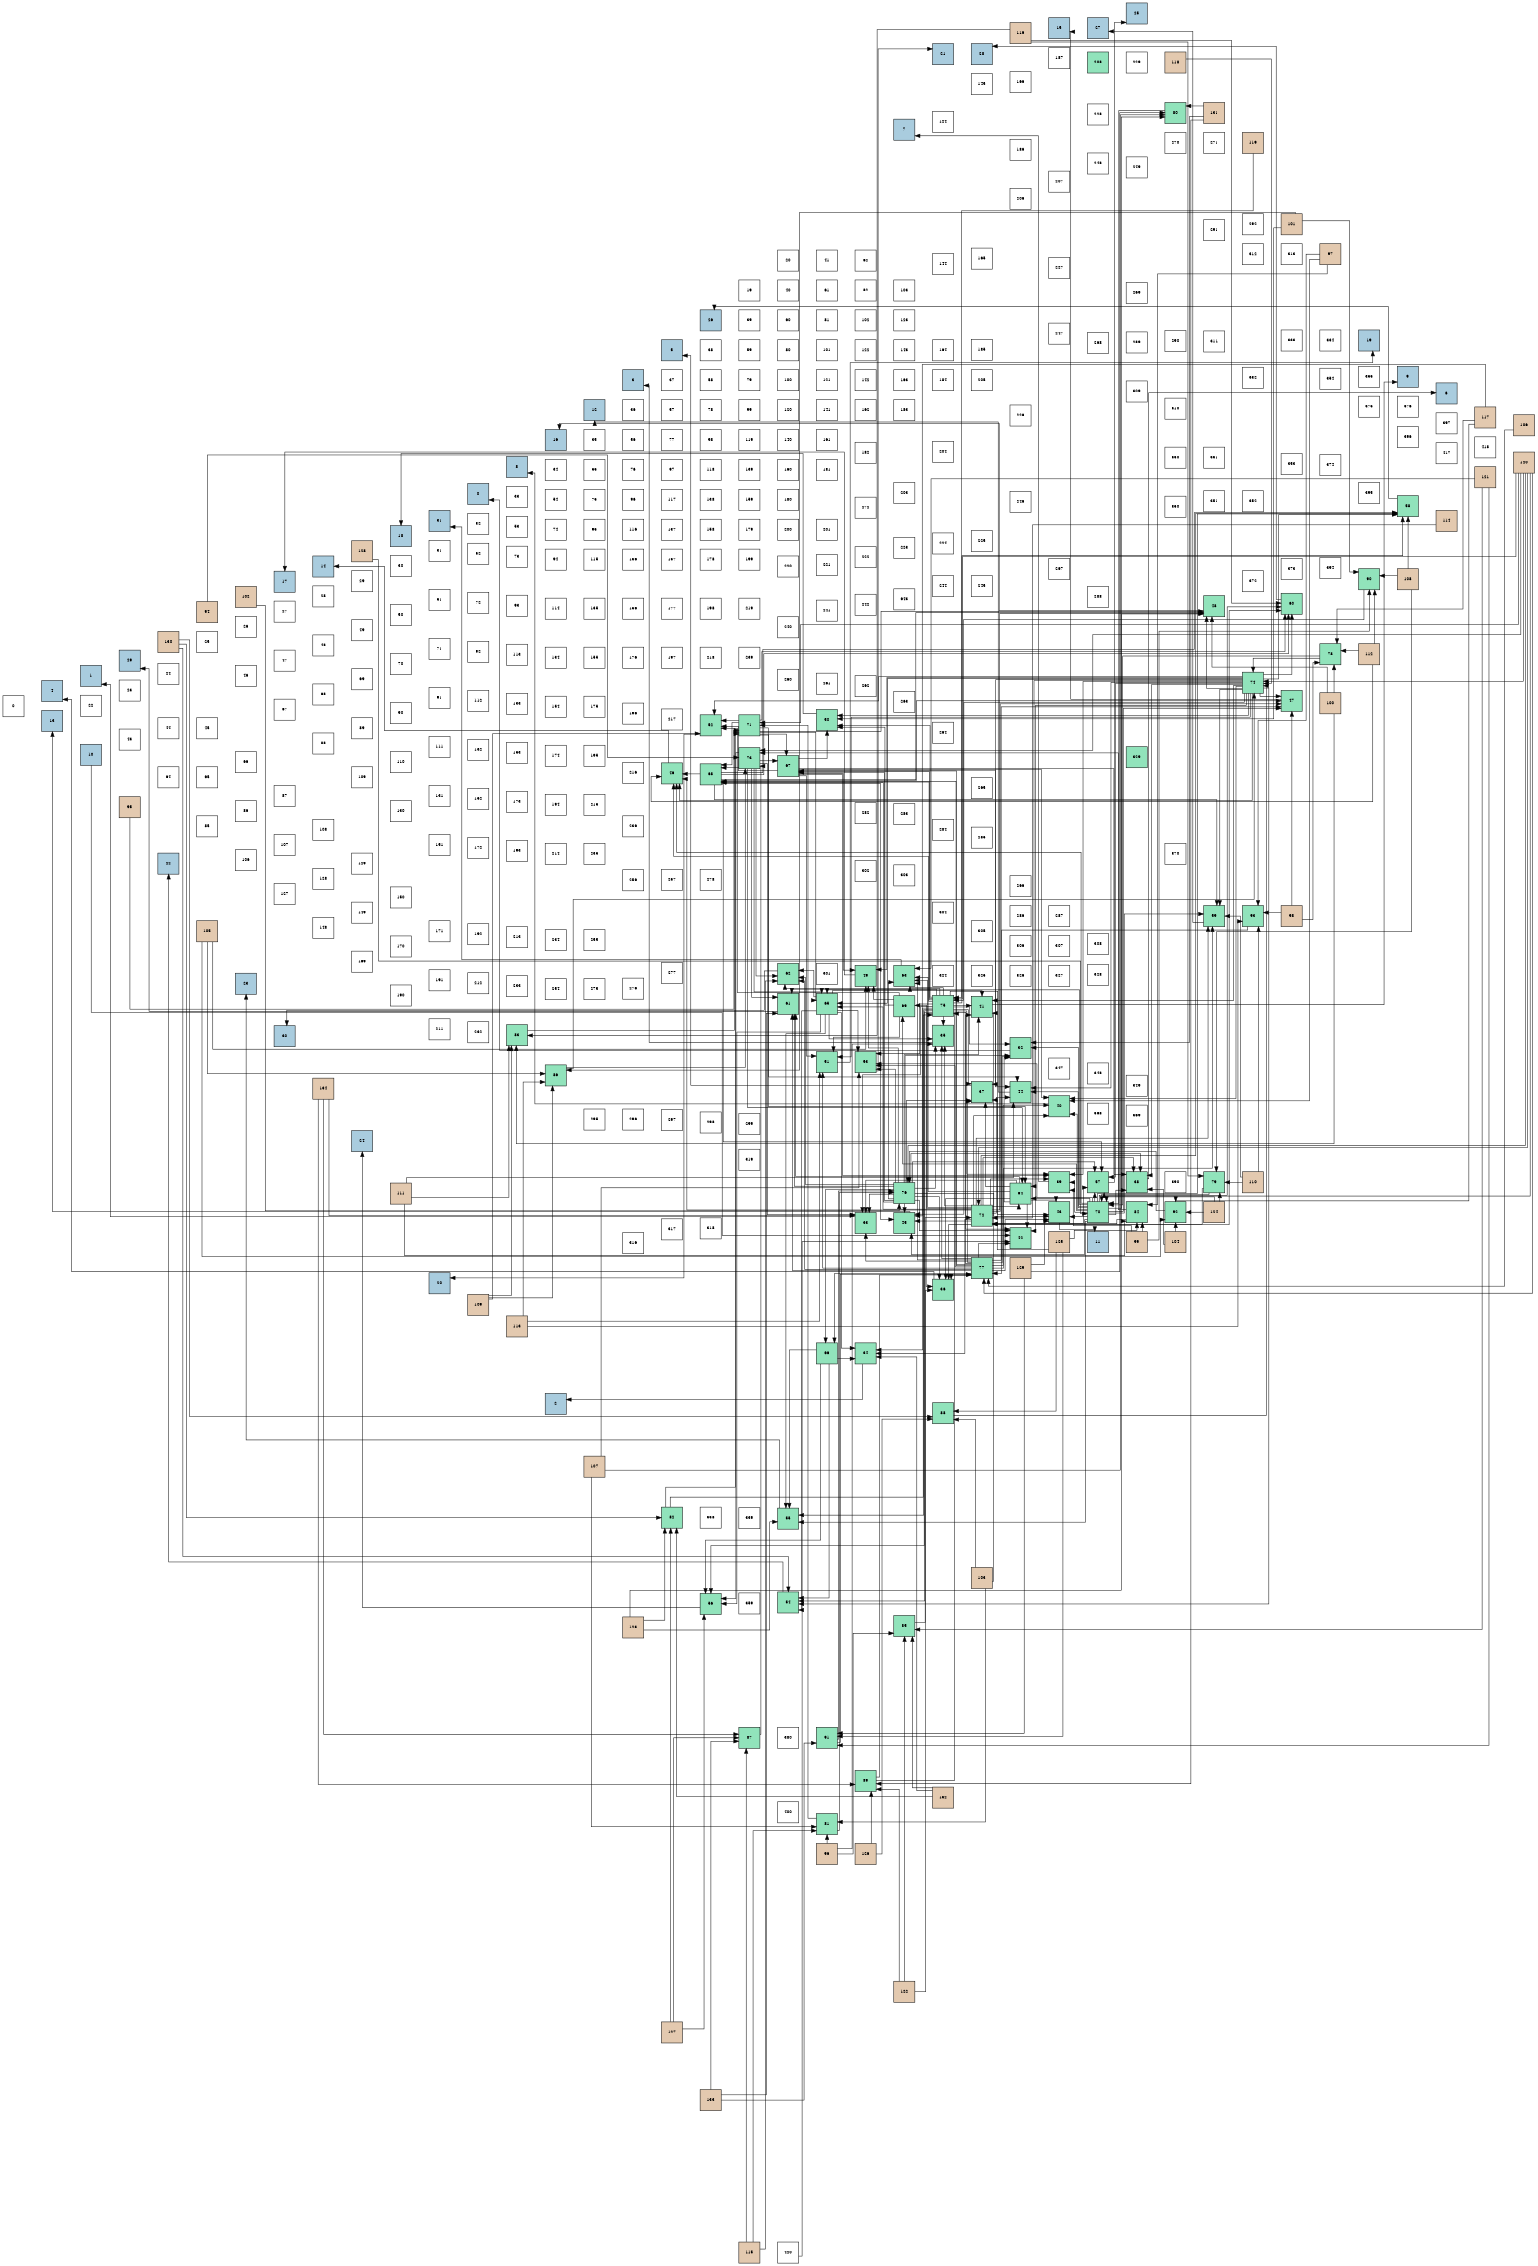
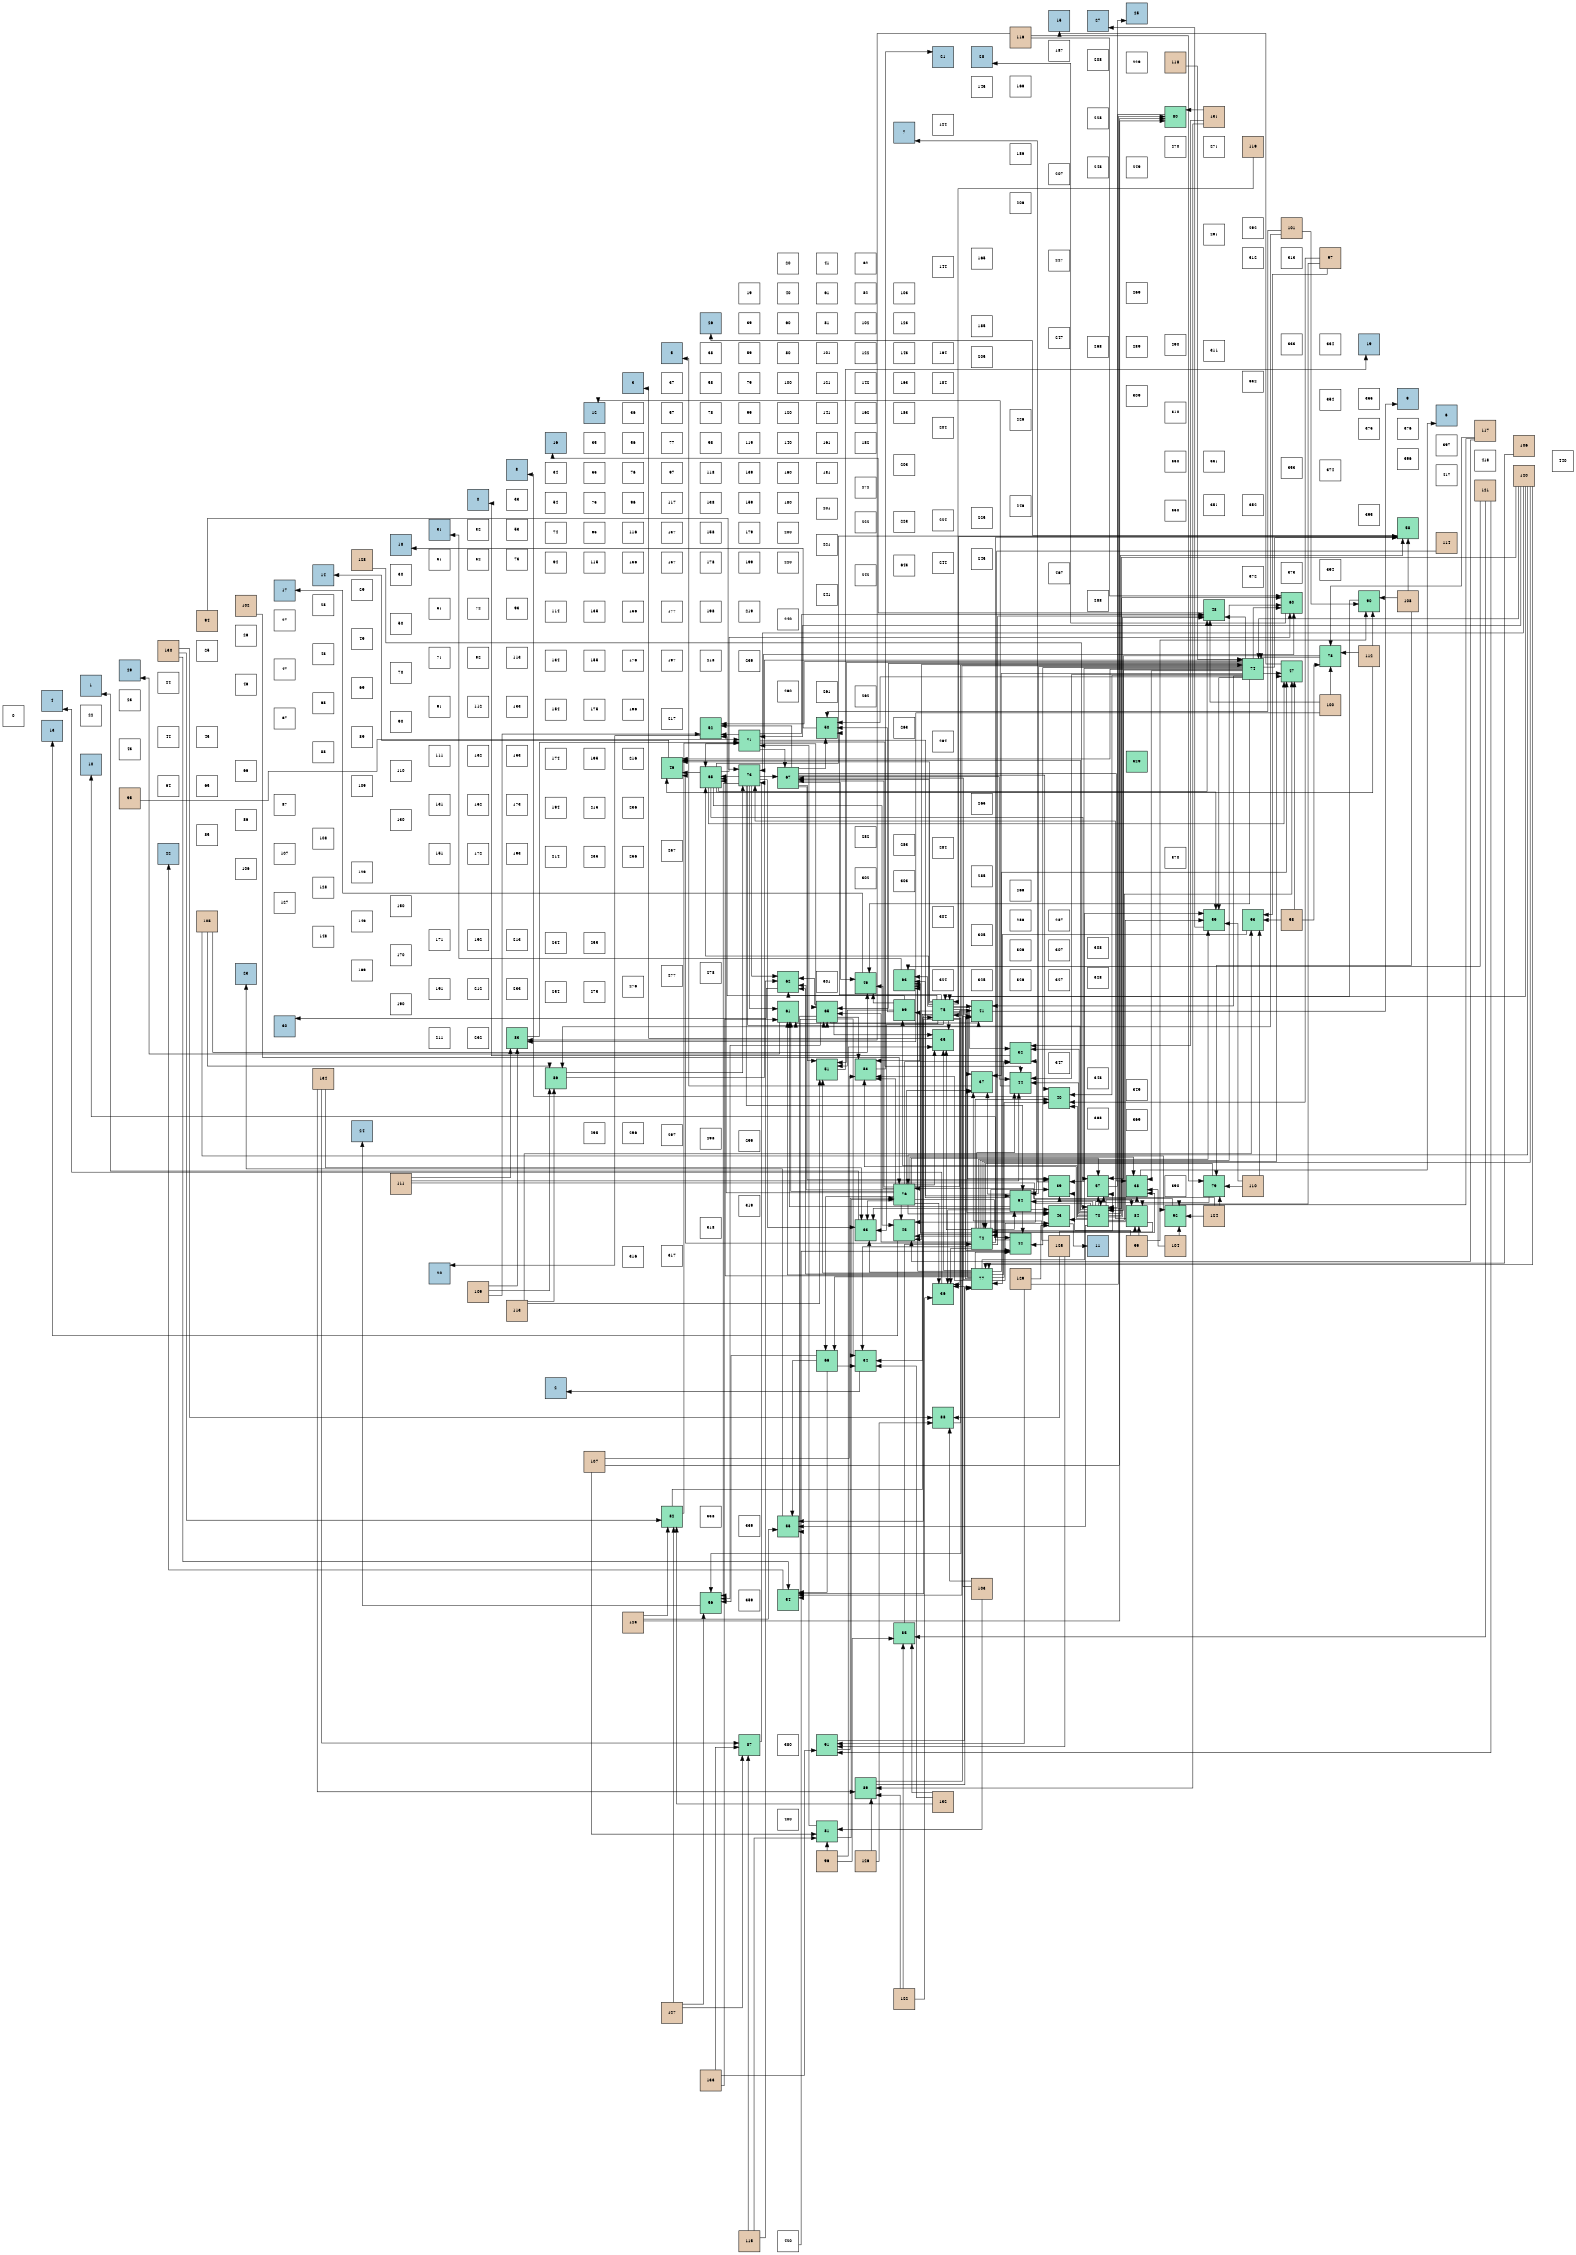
node "208": fillcolor #91e3bb -> #ffffff
node "440": added
node "267": label "267" -> "467"
edge "10" -> "42": reversed
